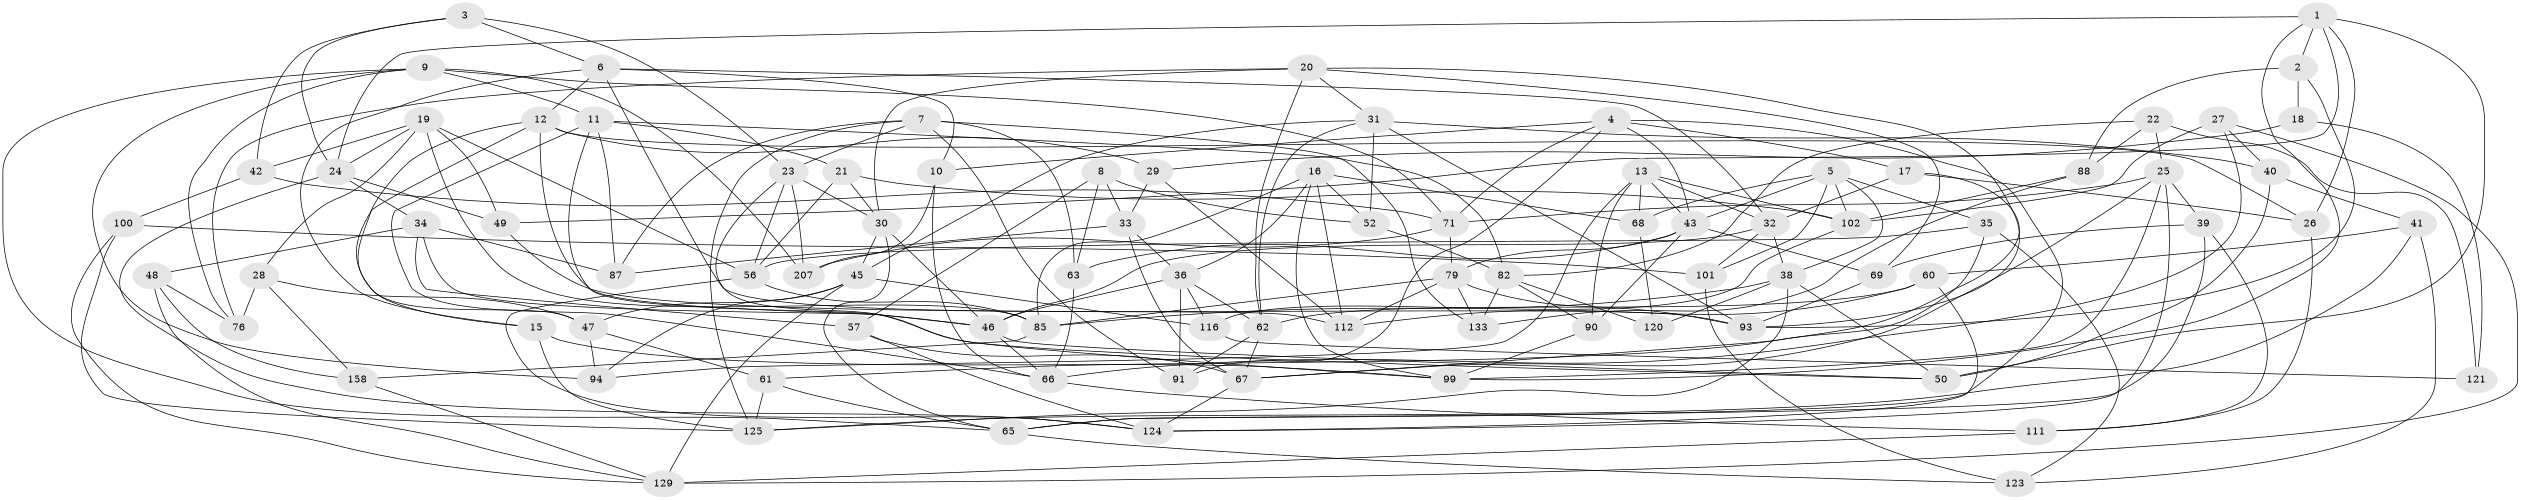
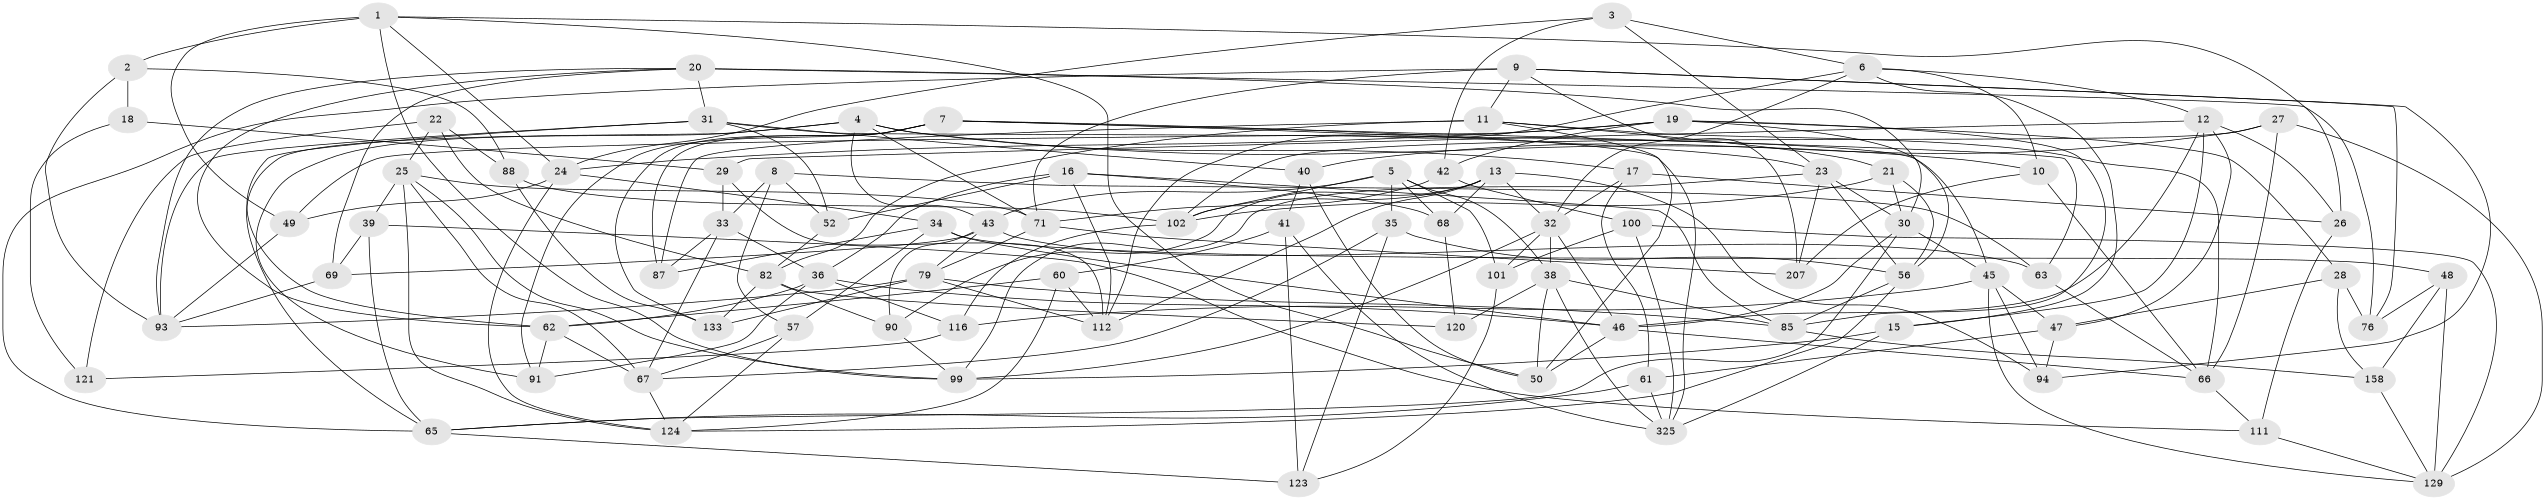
edge "13" -- "43": now "13" -- "112"
edge "16" -- "99": now "32" -- "99"
node "125": label "125" -> "325"
